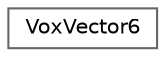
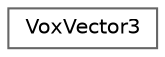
node "VoxVector6": label "VoxVector6" -> "VoxVector3"
